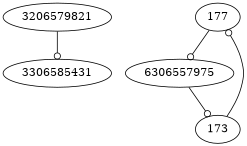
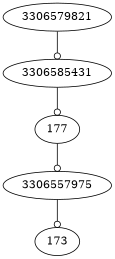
node "3206579821": label "3206579821" -> "3306579821"
node "6306557975": label "6306557975" -> "3306557975"
edge "173" -> "177": now "3306585431" -> "177"
